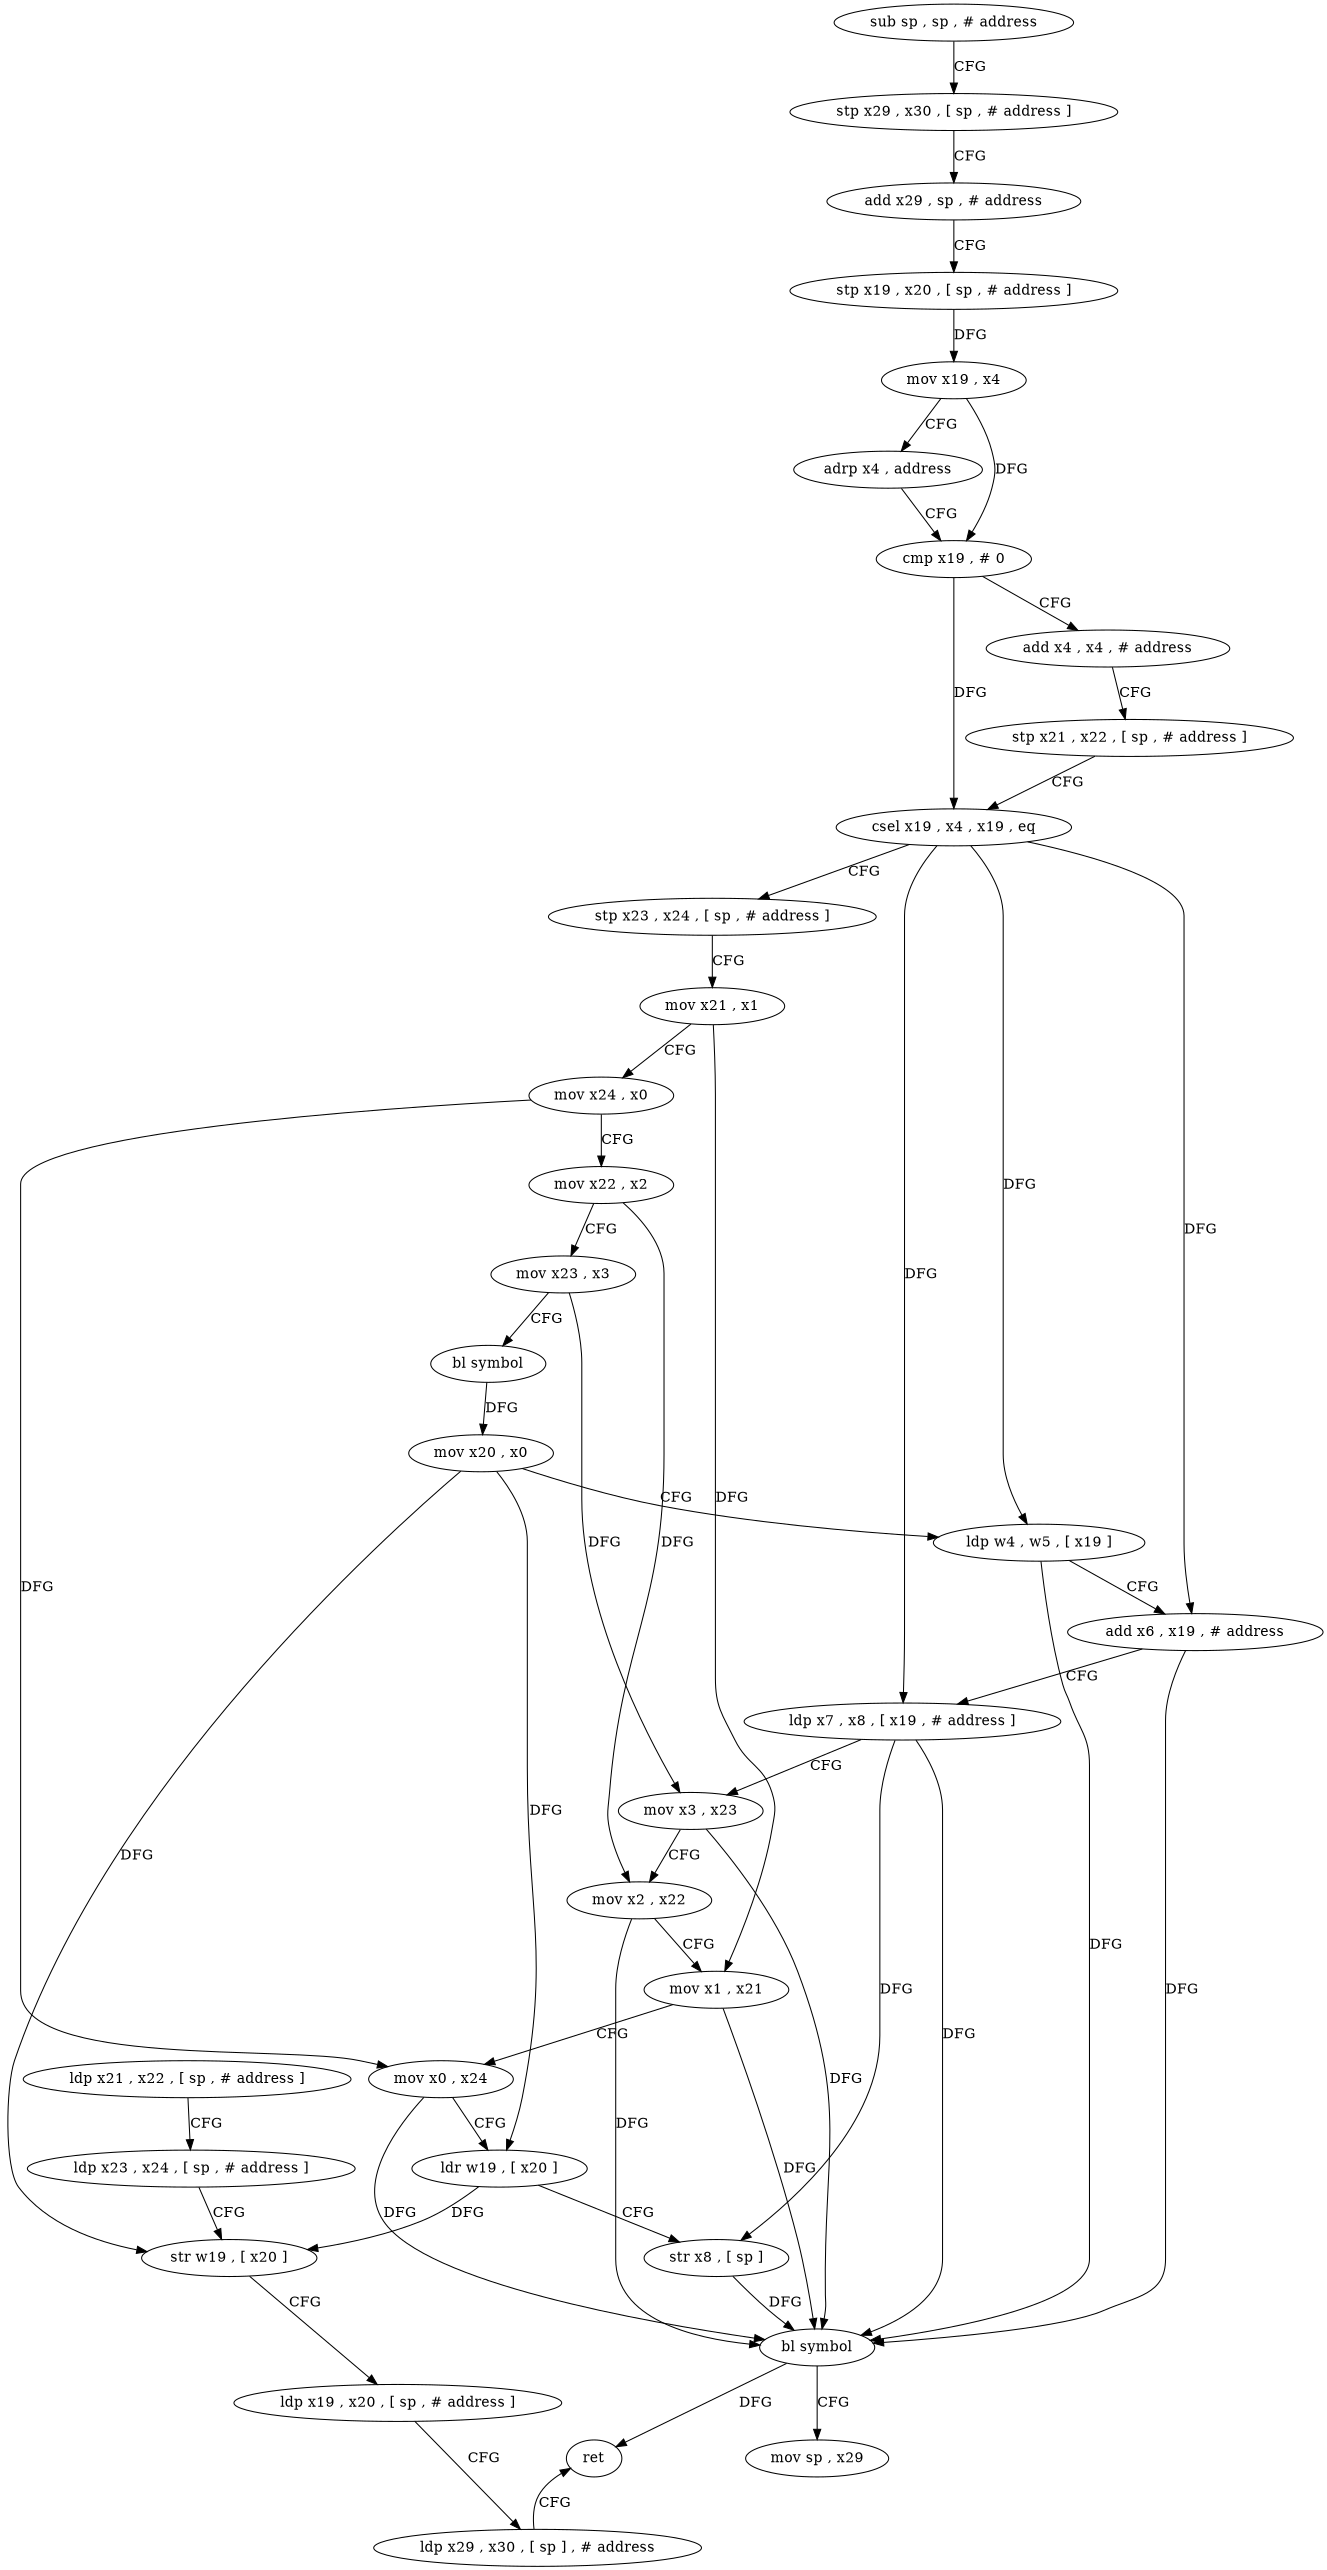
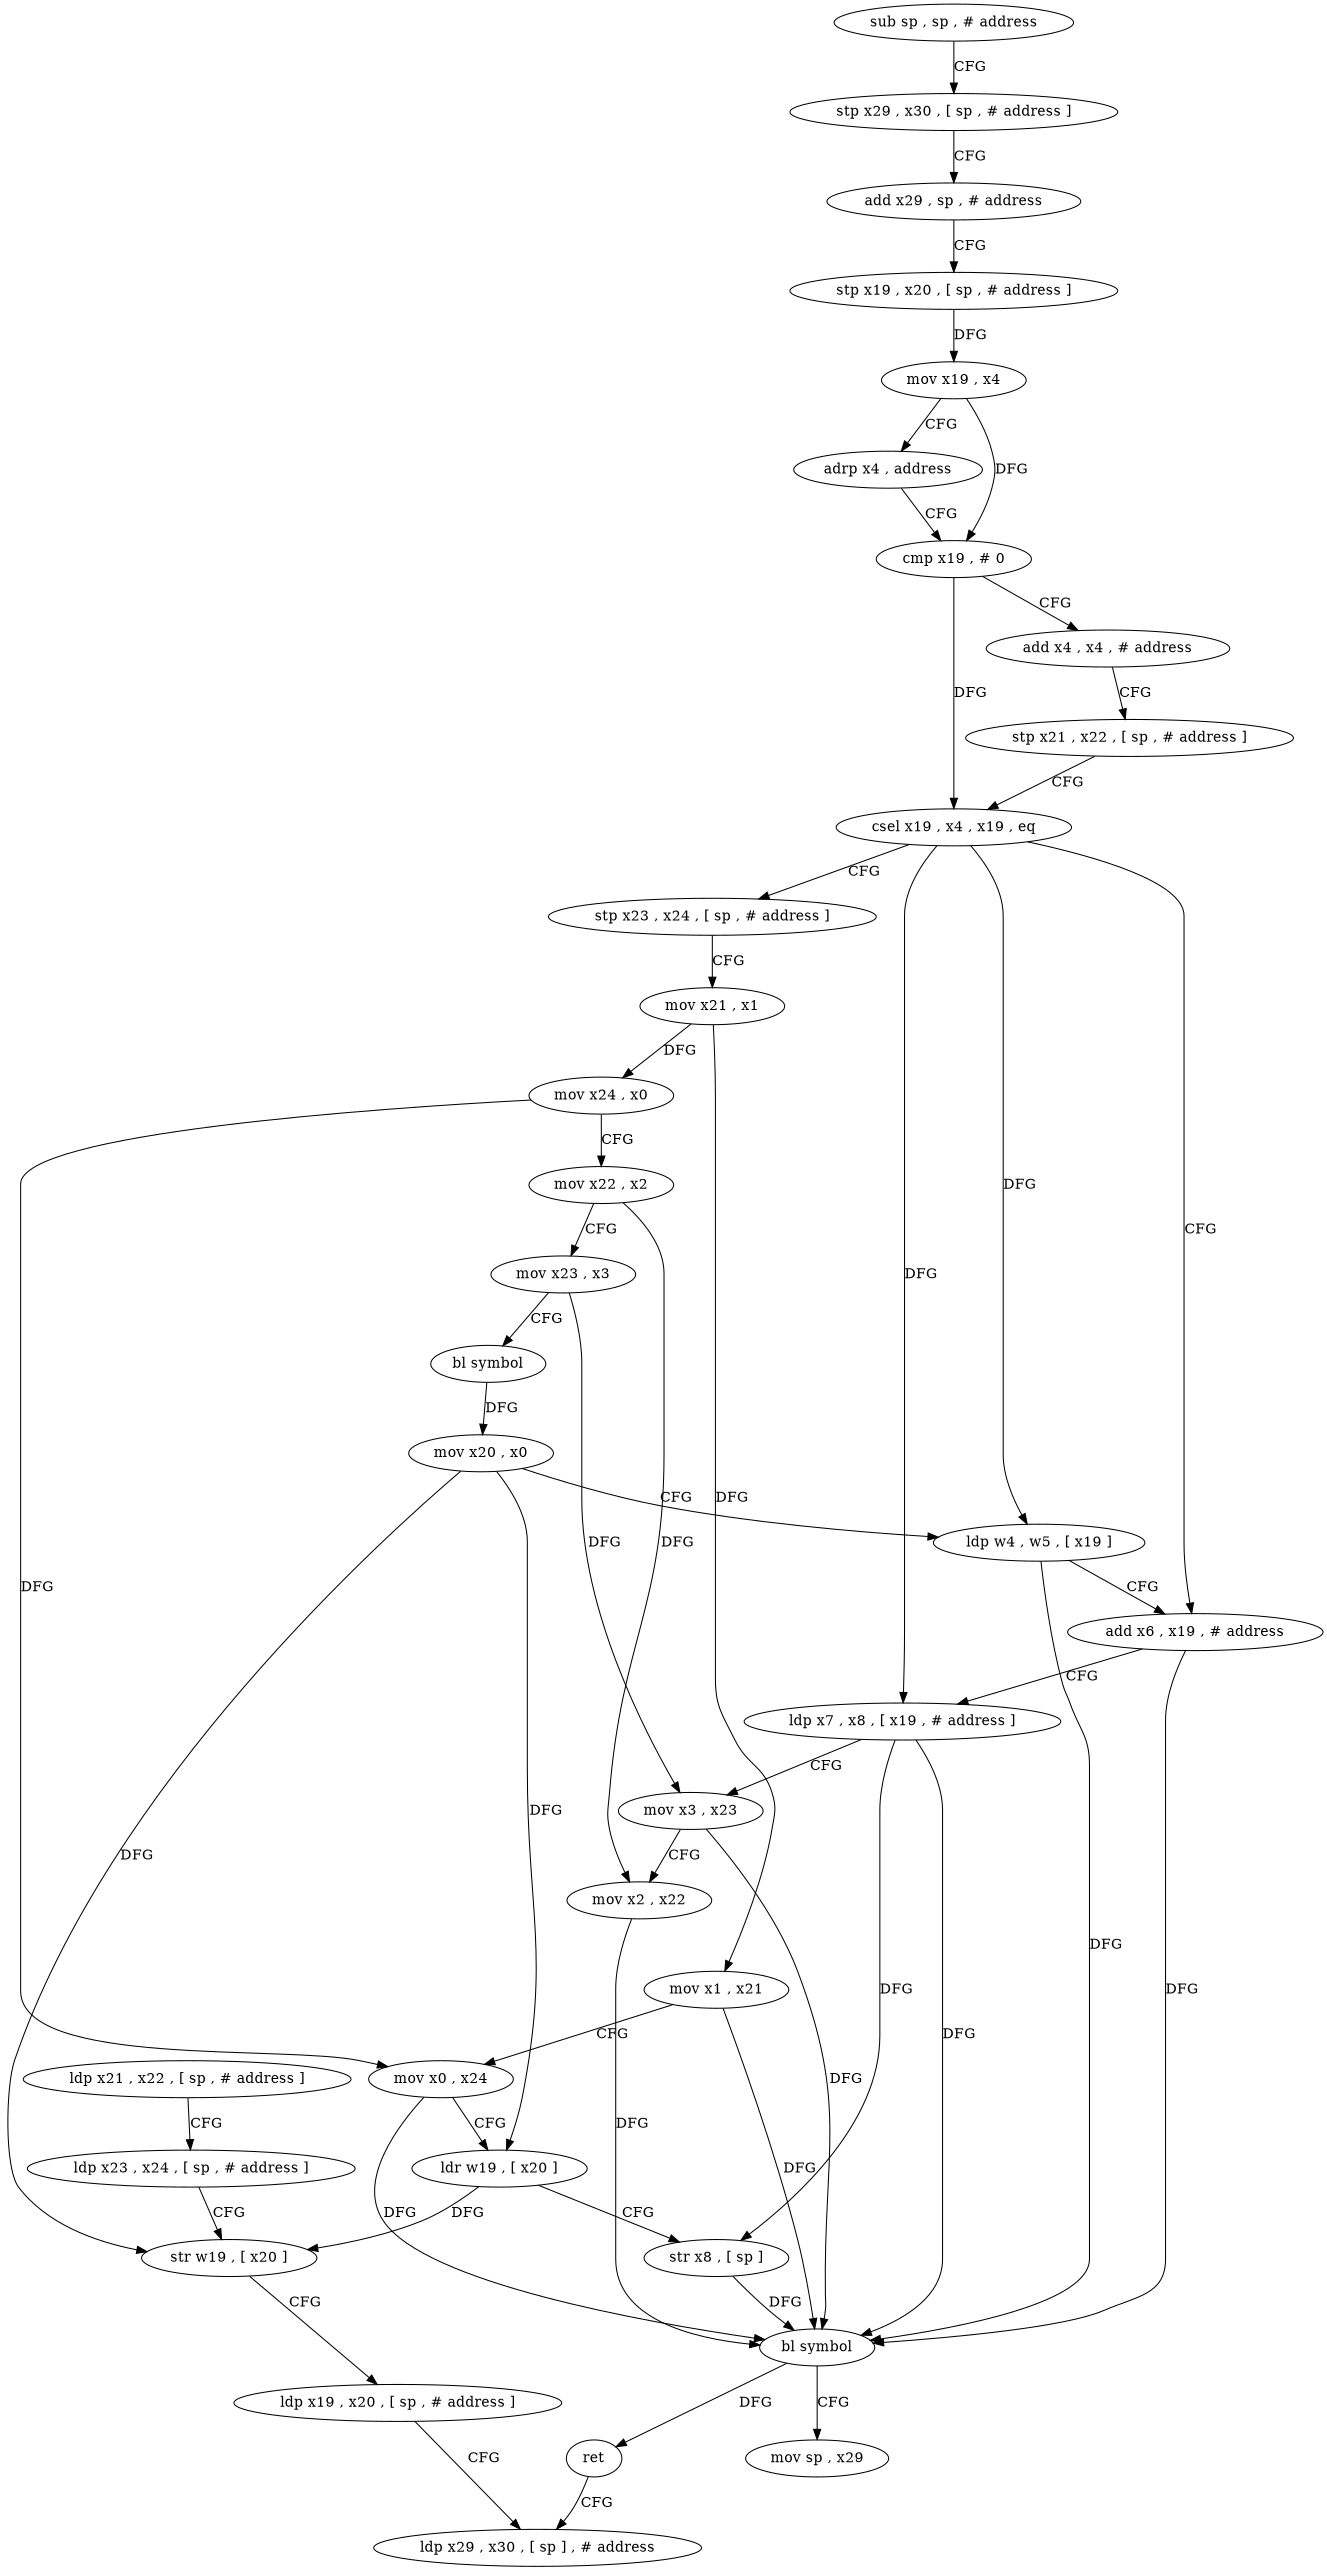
edge "mov x21 , x1" -> "mov x24 , x0": label "CFG" -> "DFG"
edge "csel x19 , x4 , x19 , eq" -> "add x6 , x19 , # address": label "DFG" -> "CFG"
edge "mov x2 , x22" -> "mov x1 , x21": removed, label "CFG"
edge "ldp x29 , x30 , [ sp ] , # address" -> "ret": reversed
